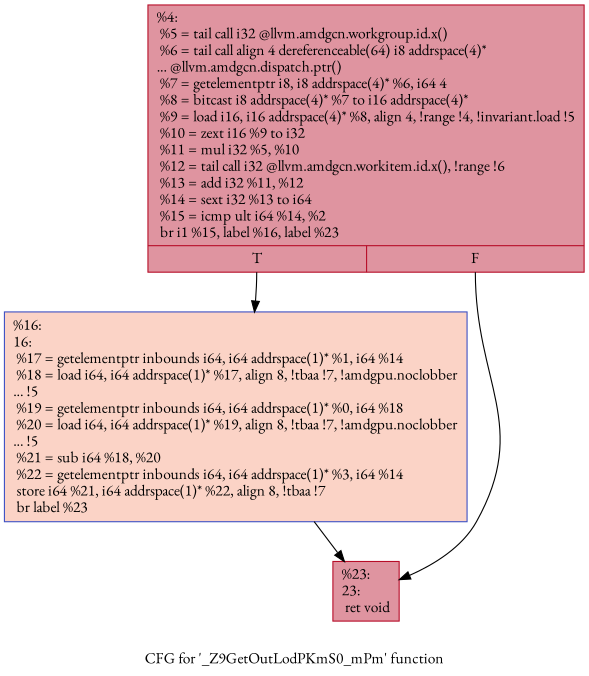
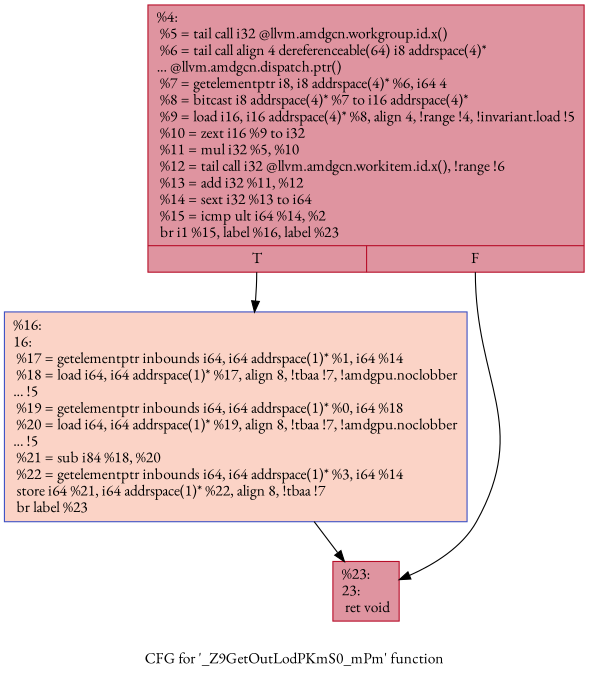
node "%16:": text "%21 = sub i64 %18, %20" -> "%21 = sub i84 %18, %20"
